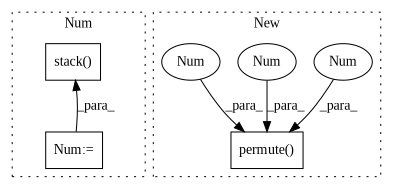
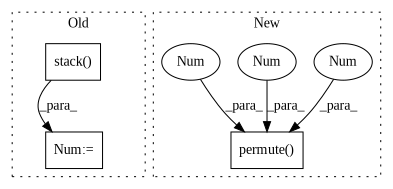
cluster "Num": label "Num" -> "Old"
edge "Num:=" -> "stack()": reversed
